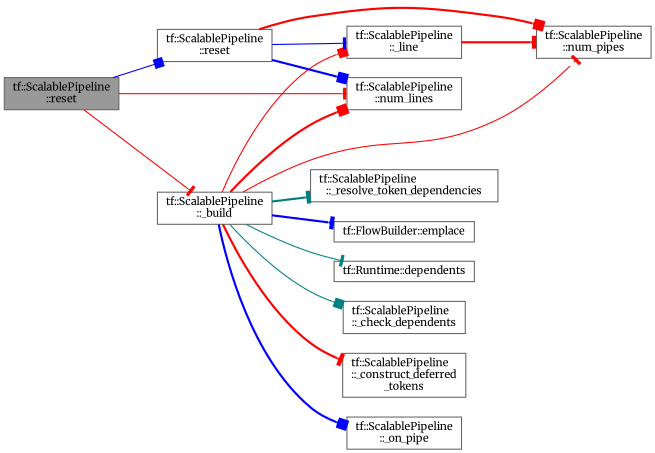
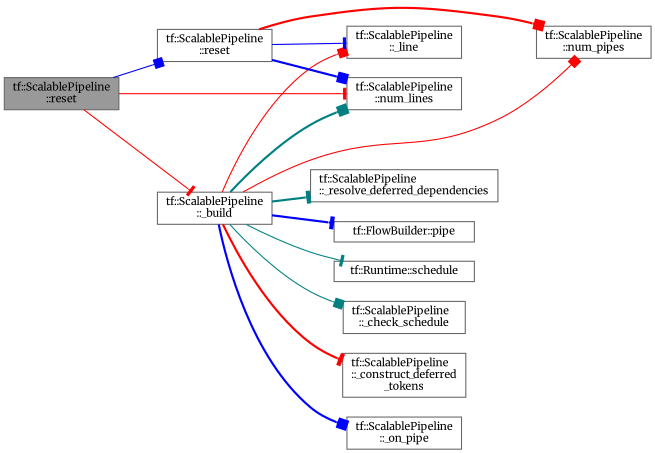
edge "tf::ScalablePipeline ::_line" -> "tf::ScalablePipeline ::num_pipes": removed
edge "tf::ScalablePipeline ::_build" -> "tf::ScalablePipeline ::num_pipes": arrowhead tee -> box
edge "tf::ScalablePipeline ::_build" -> "tf::ScalablePipeline ::num_lines": color red -> teal
node "tf::ScalablePipeline ::_resolve_token_dependencies": label "tf::ScalablePipeline ::_resolve_token_dependencies" -> "tf::ScalablePipeline ::_resolve_deferred_dependencies"
node "tf::FlowBuilder::emplace": label "tf::FlowBuilder::emplace" -> "tf::FlowBuilder::pipe"
node "tf::Runtime::dependents": label "tf::Runtime::dependents" -> "tf::Runtime::schedule"
node "tf::ScalablePipeline ::_check_dependents": label "tf::ScalablePipeline ::_check_dependents" -> "tf::ScalablePipeline ::_check_schedule"
